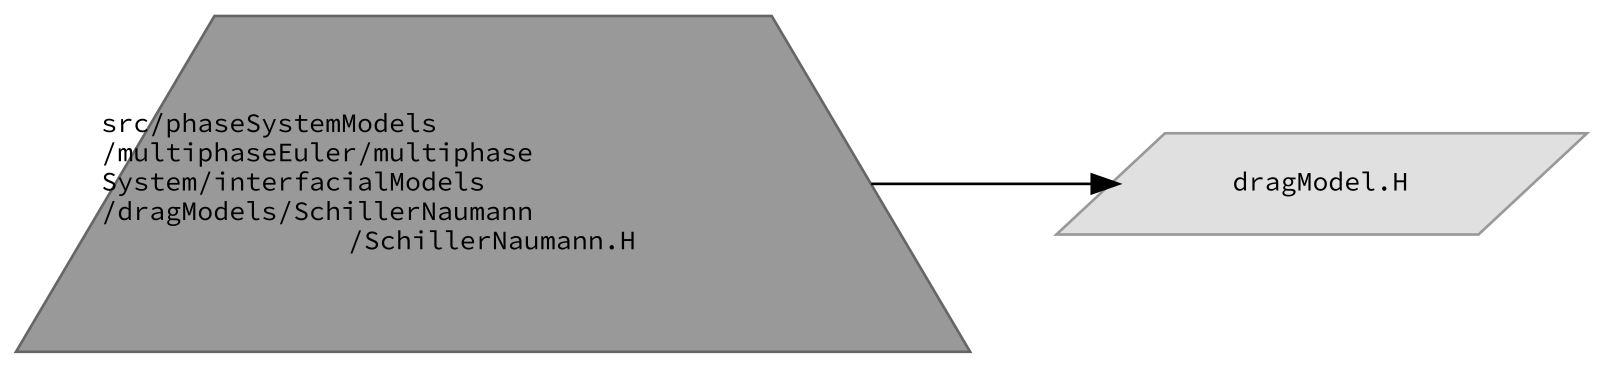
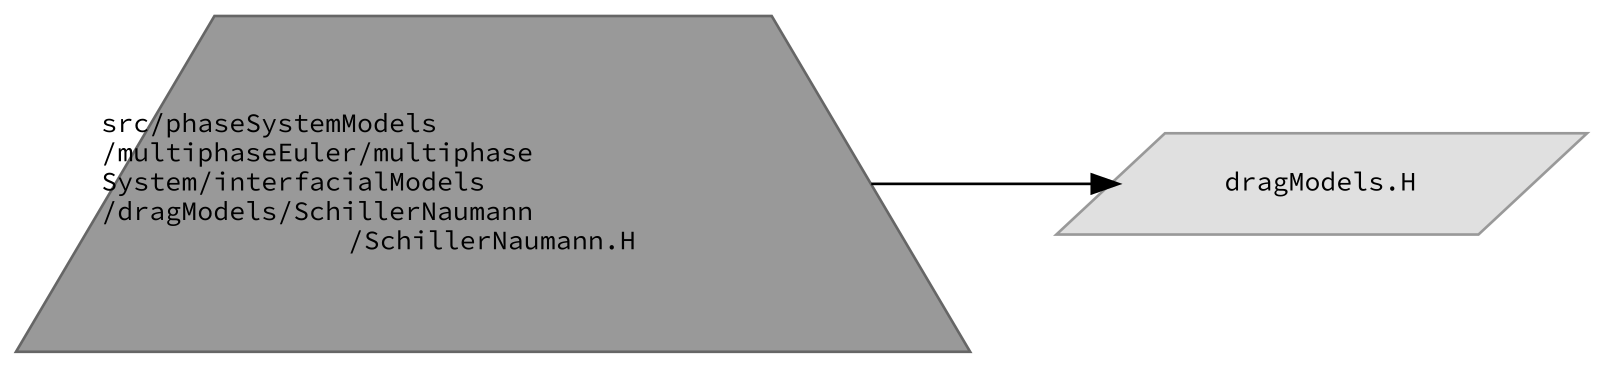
node "dragModel.H": label "dragModel.H" -> "dragModels.H"
